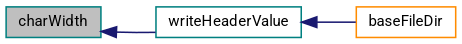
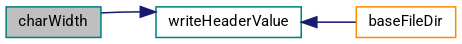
edge "writeHeaderValue" -> "charWidth": reversed
